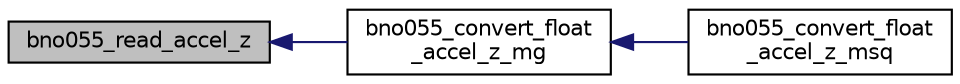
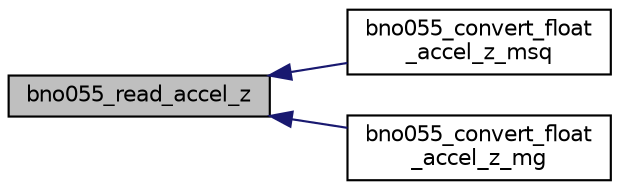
edge "bno055_convert_float _accel_z_msq" -> "bno055_convert_float _accel_z_mg": now "bno055_convert_float _accel_z_msq" -> "bno055_read_accel_z"
